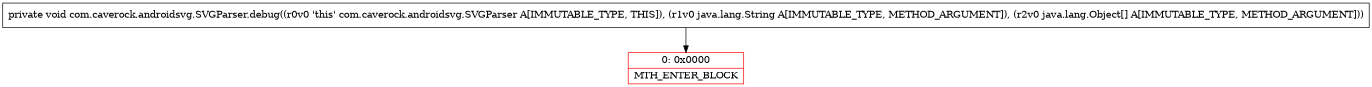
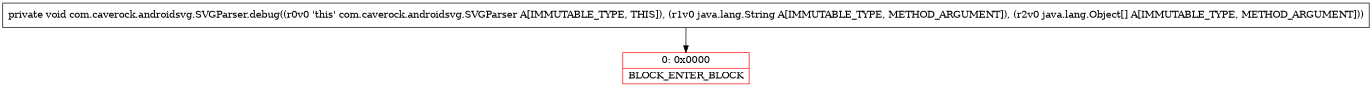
node "0: 0x0000": text "MTH_ENTER_BLOCK" -> "BLOCK_ENTER_BLOCK"
